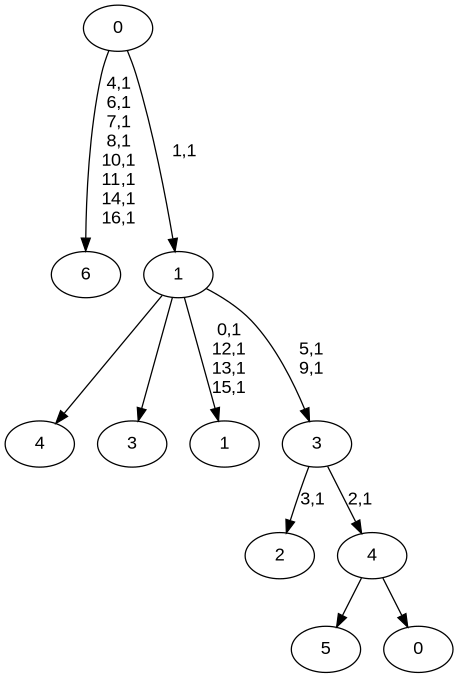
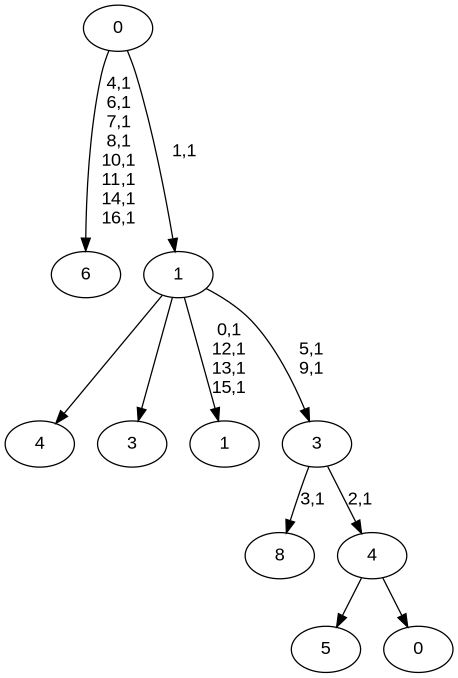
node "2": label "2" -> "8"
